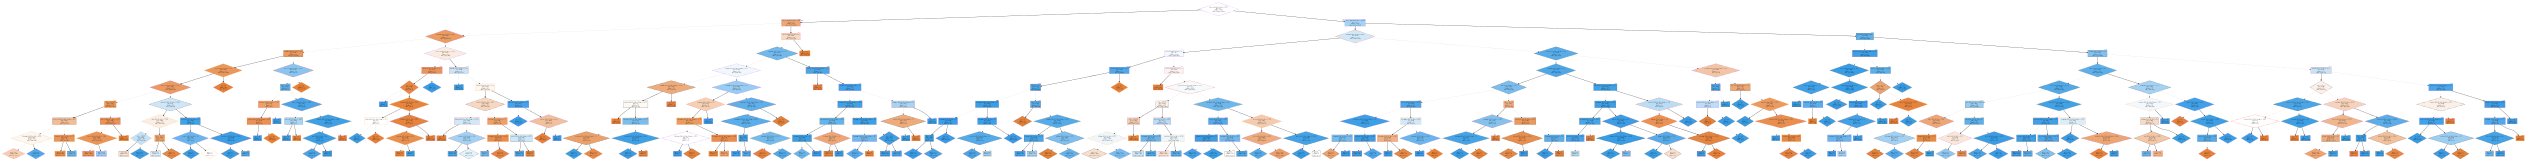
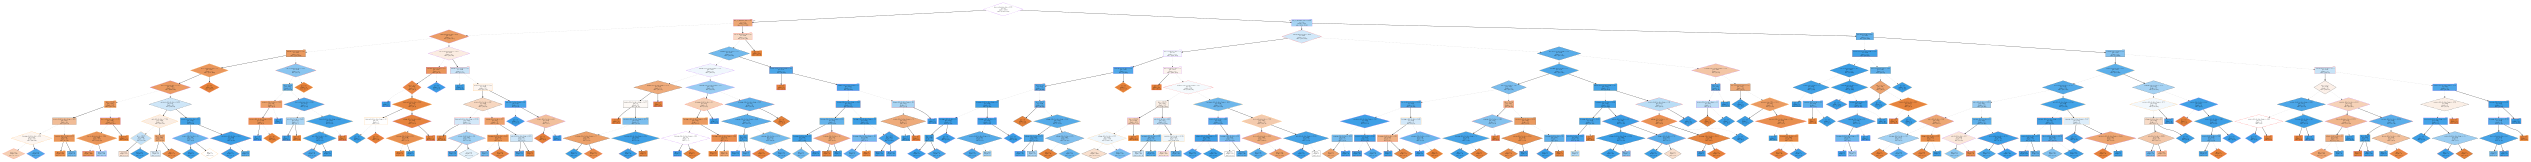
node "gini = 0.124 samples = 15 value = [1, 14]": added
